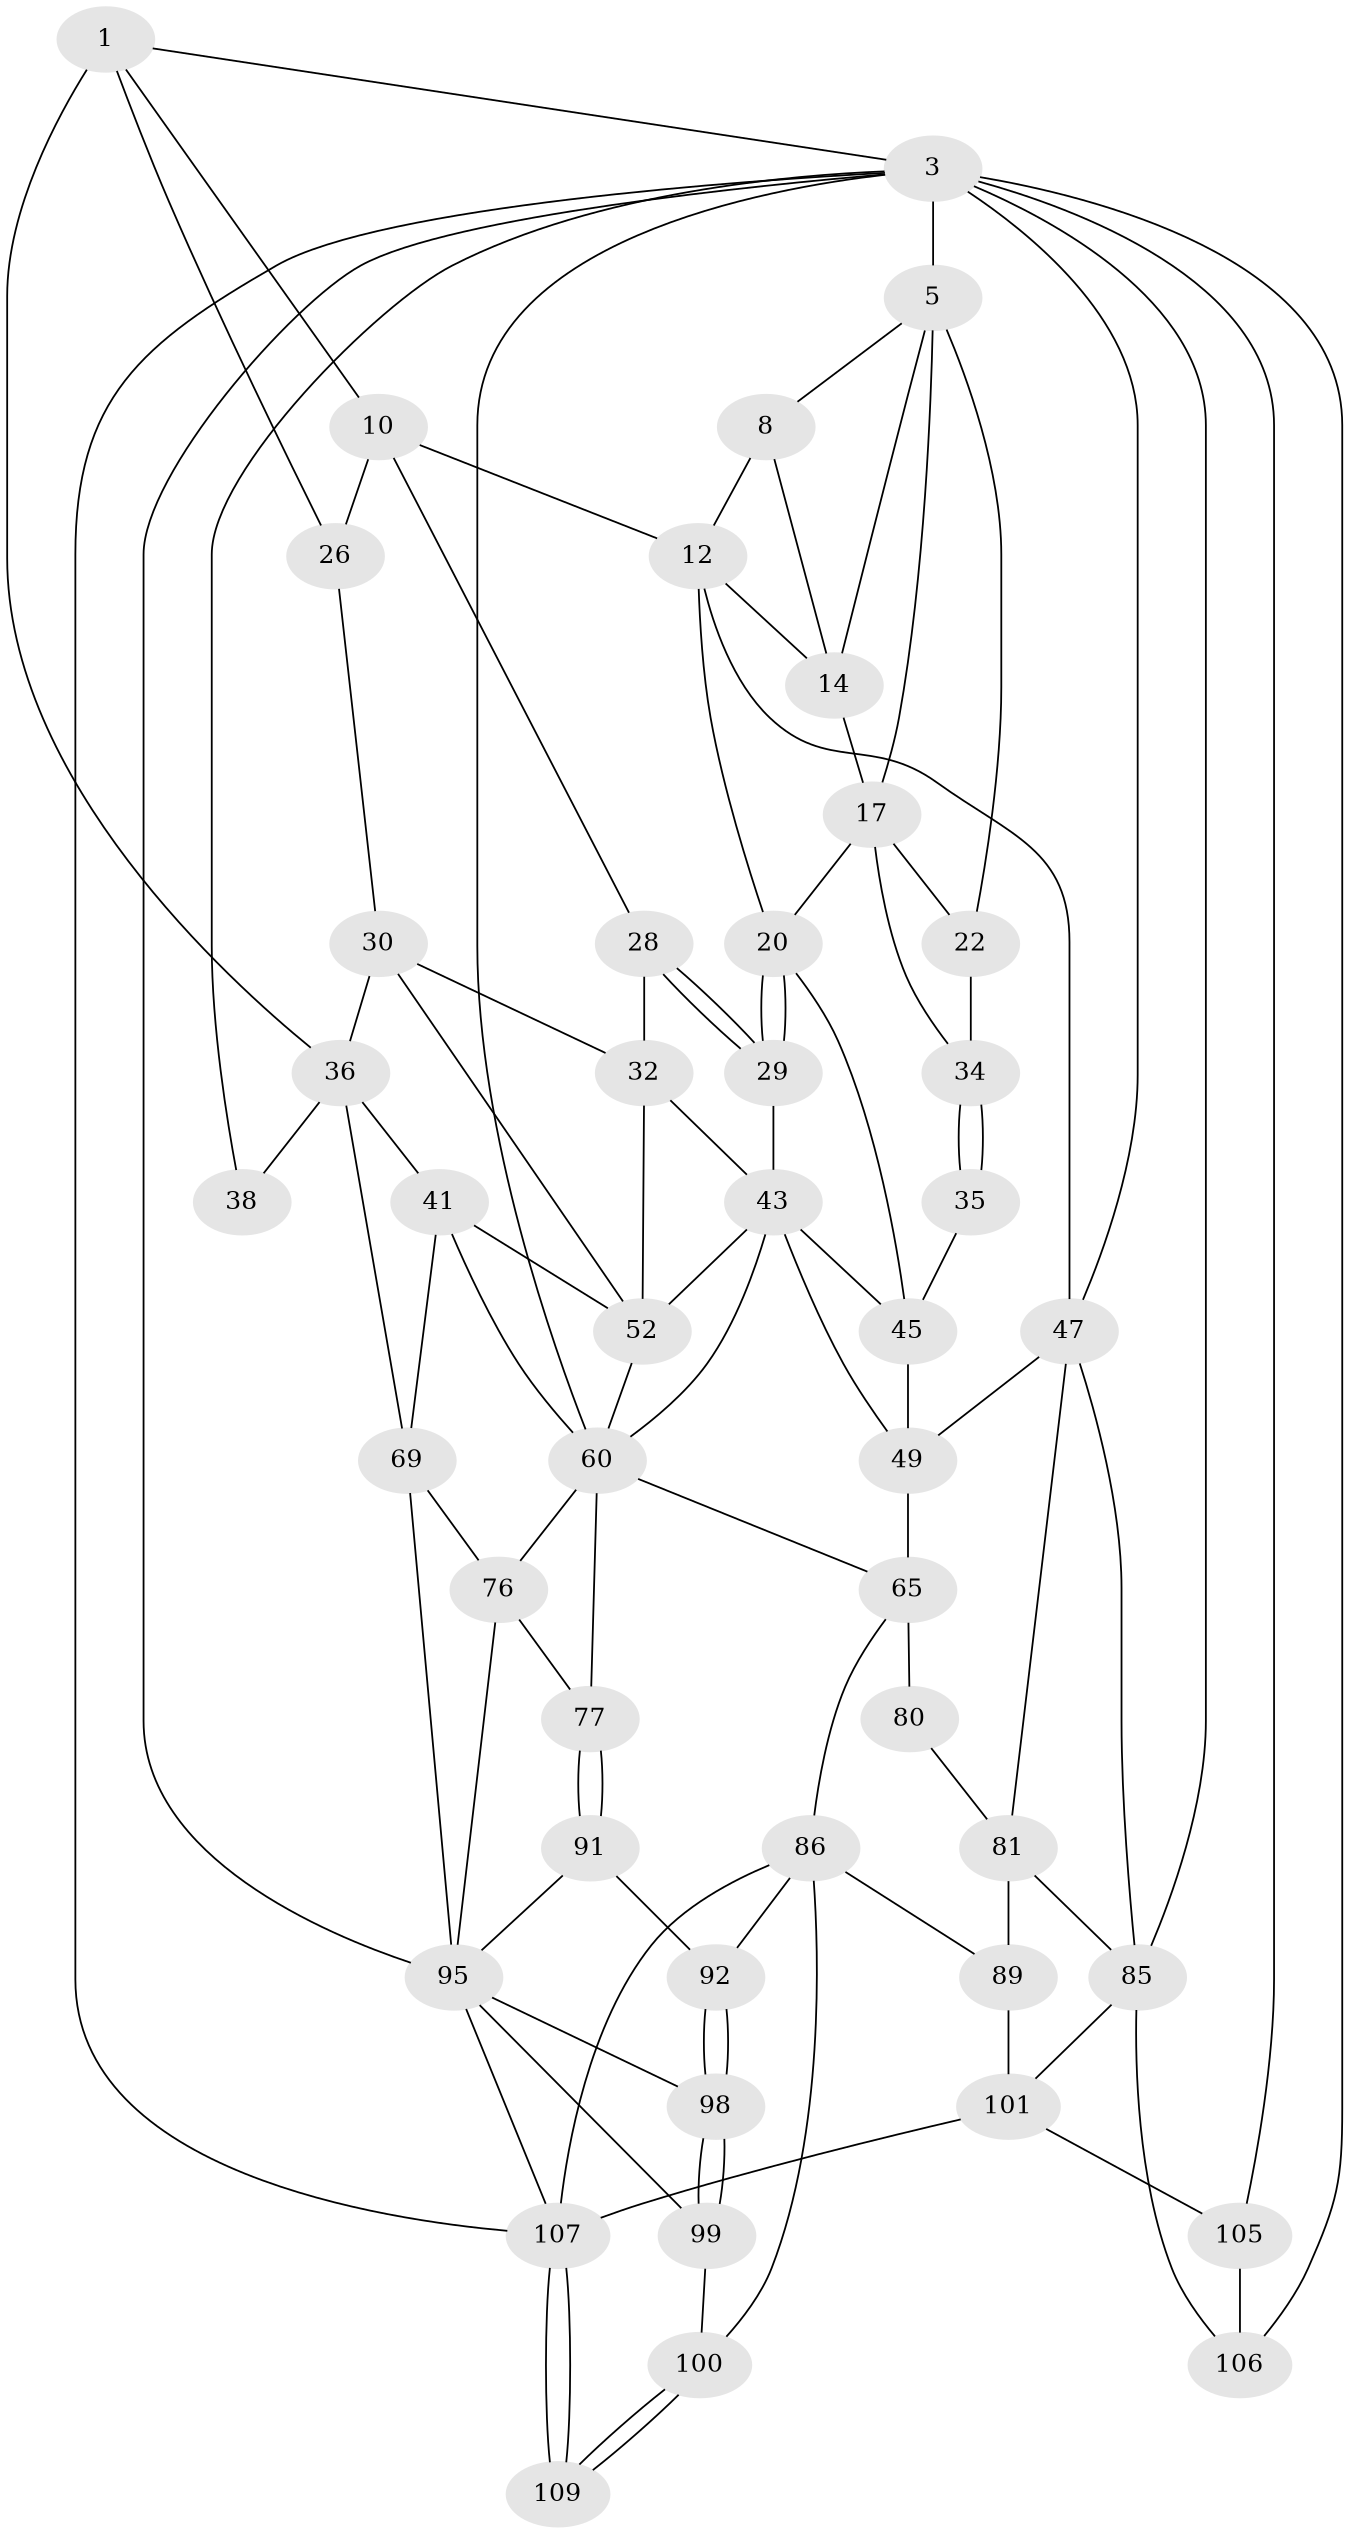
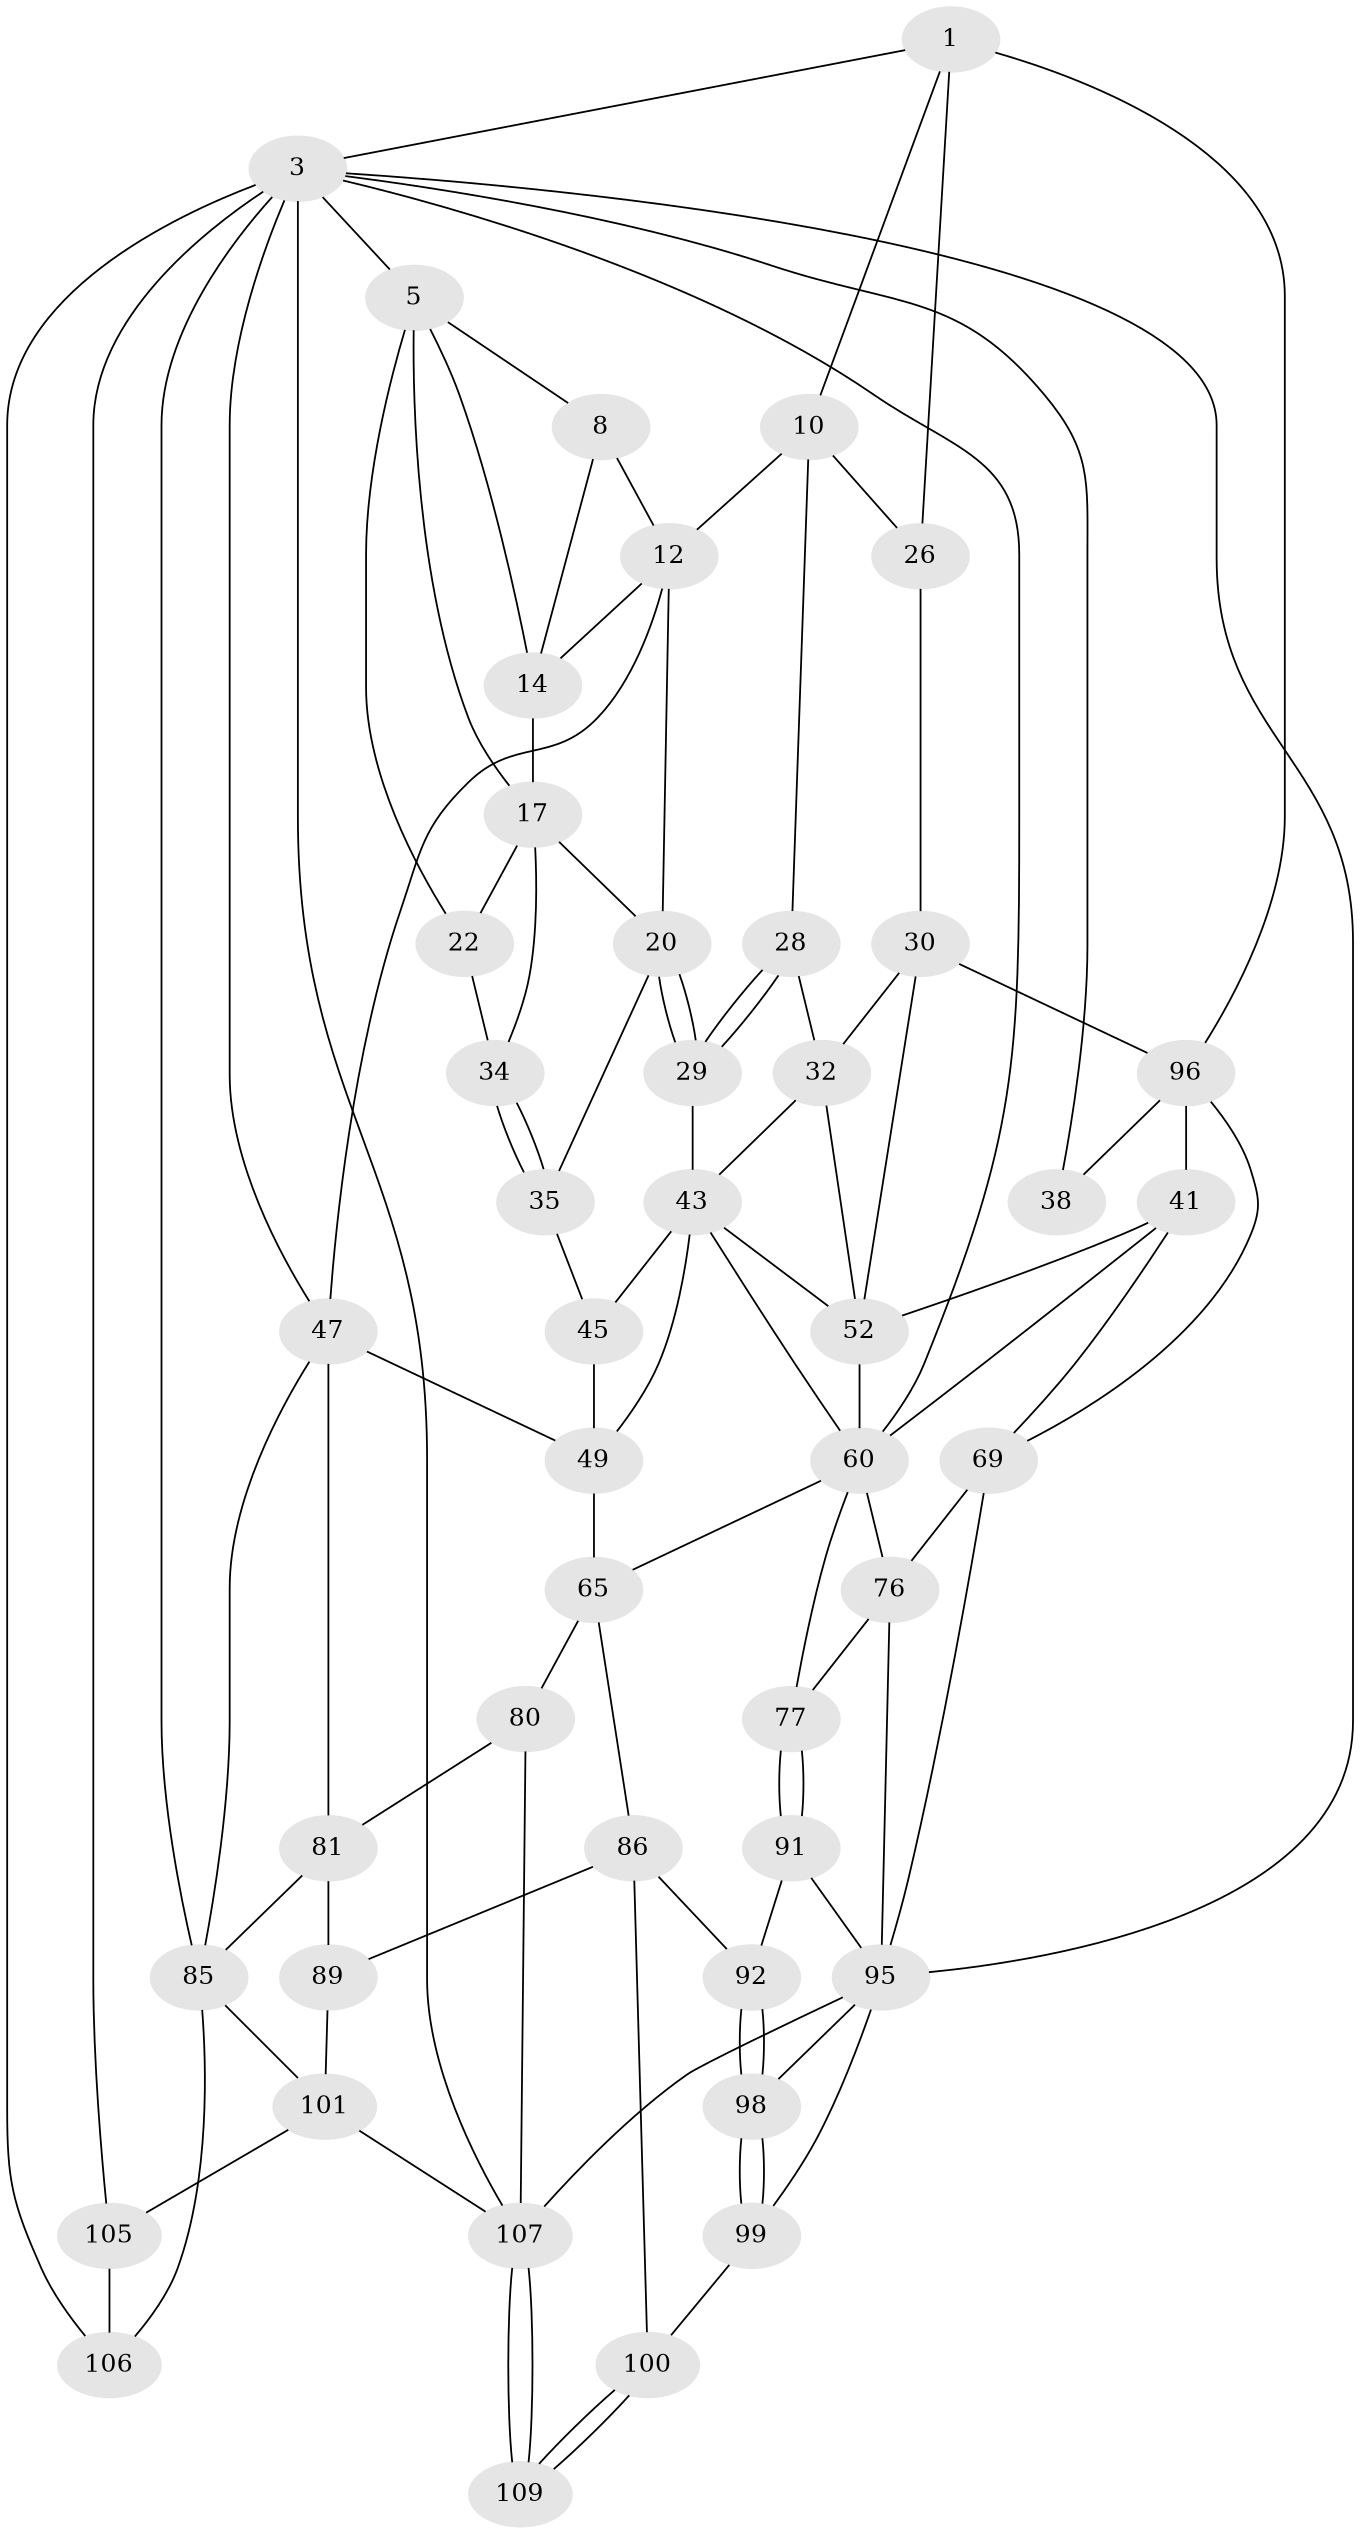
node "36": label "36" -> "96"
edge "20" -- "45": now "20" -- "35"
edge "86" -- "107": now "80" -- "107"
